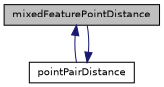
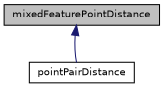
edge "mixedFeaturePointDistance" -> "pointPairDistance": removed
